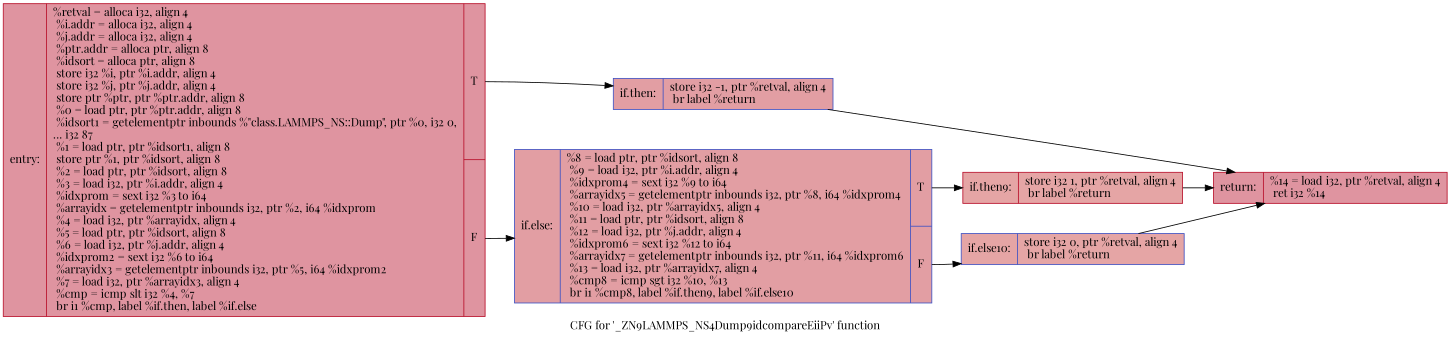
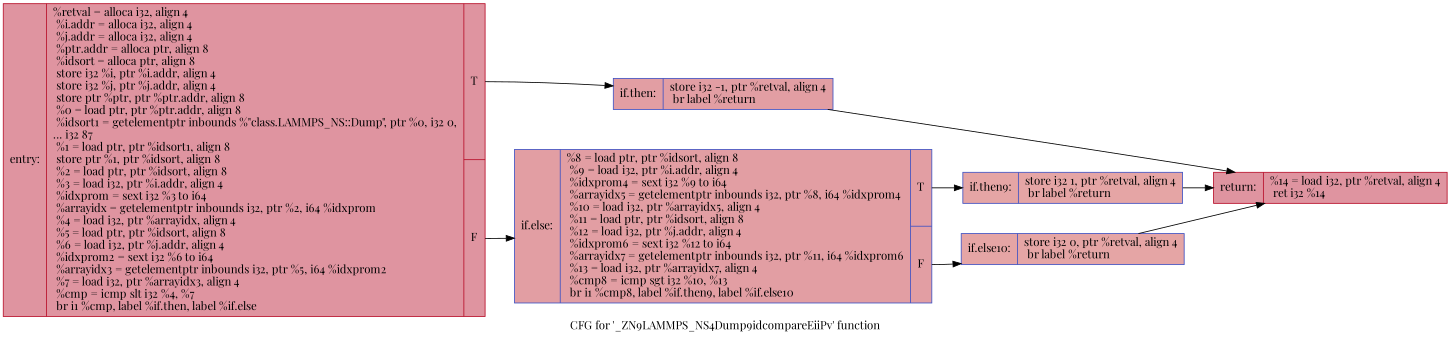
node "if.then9:": color #b70d28ff -> #3d50c3ff
